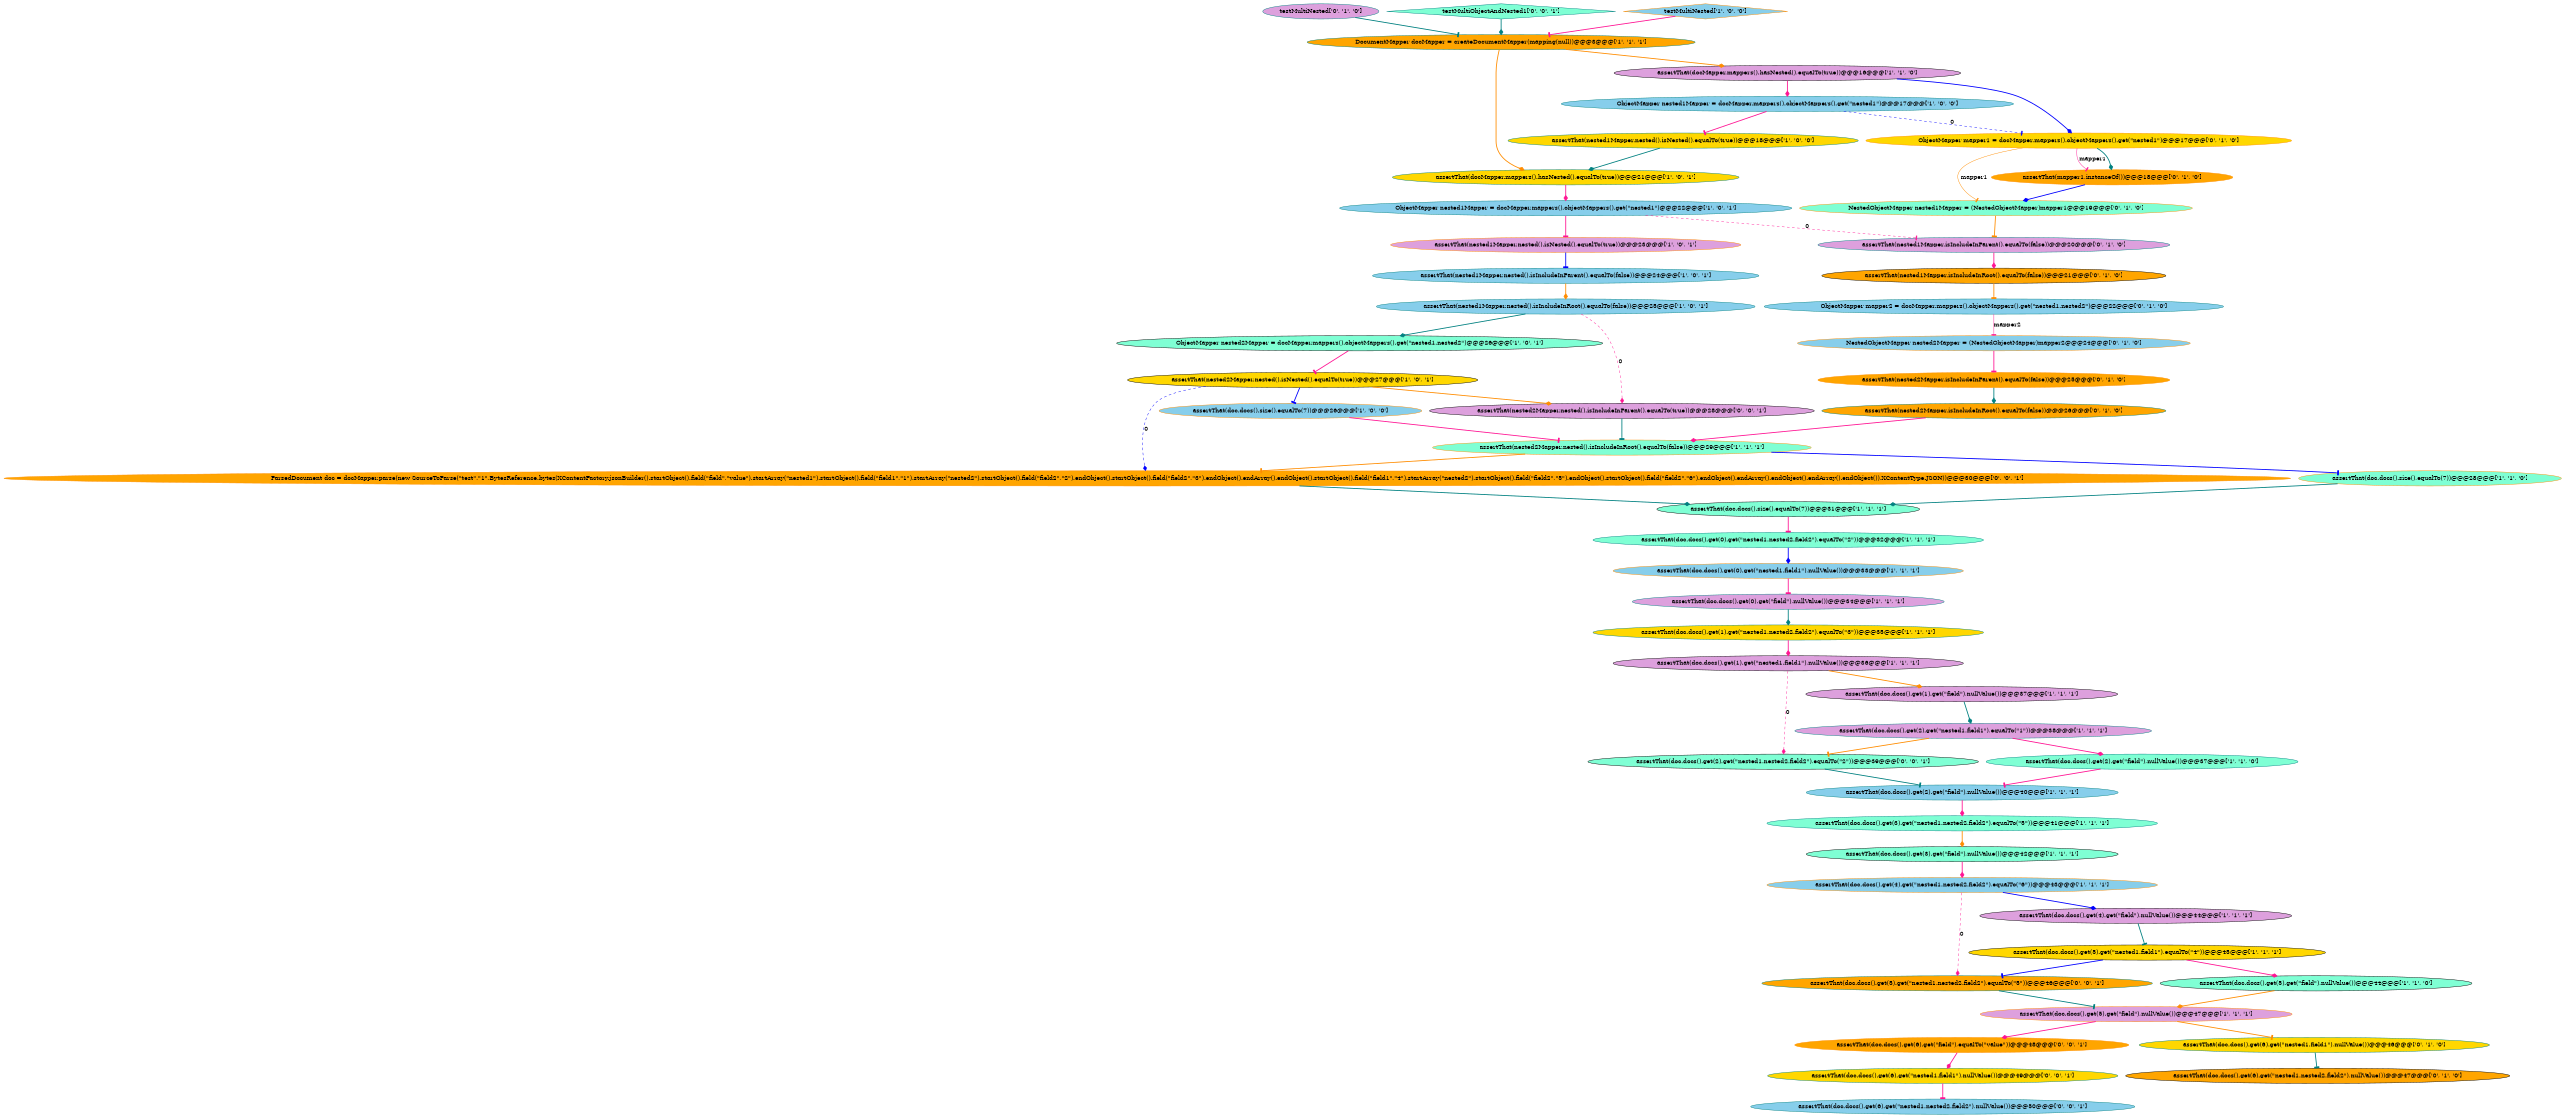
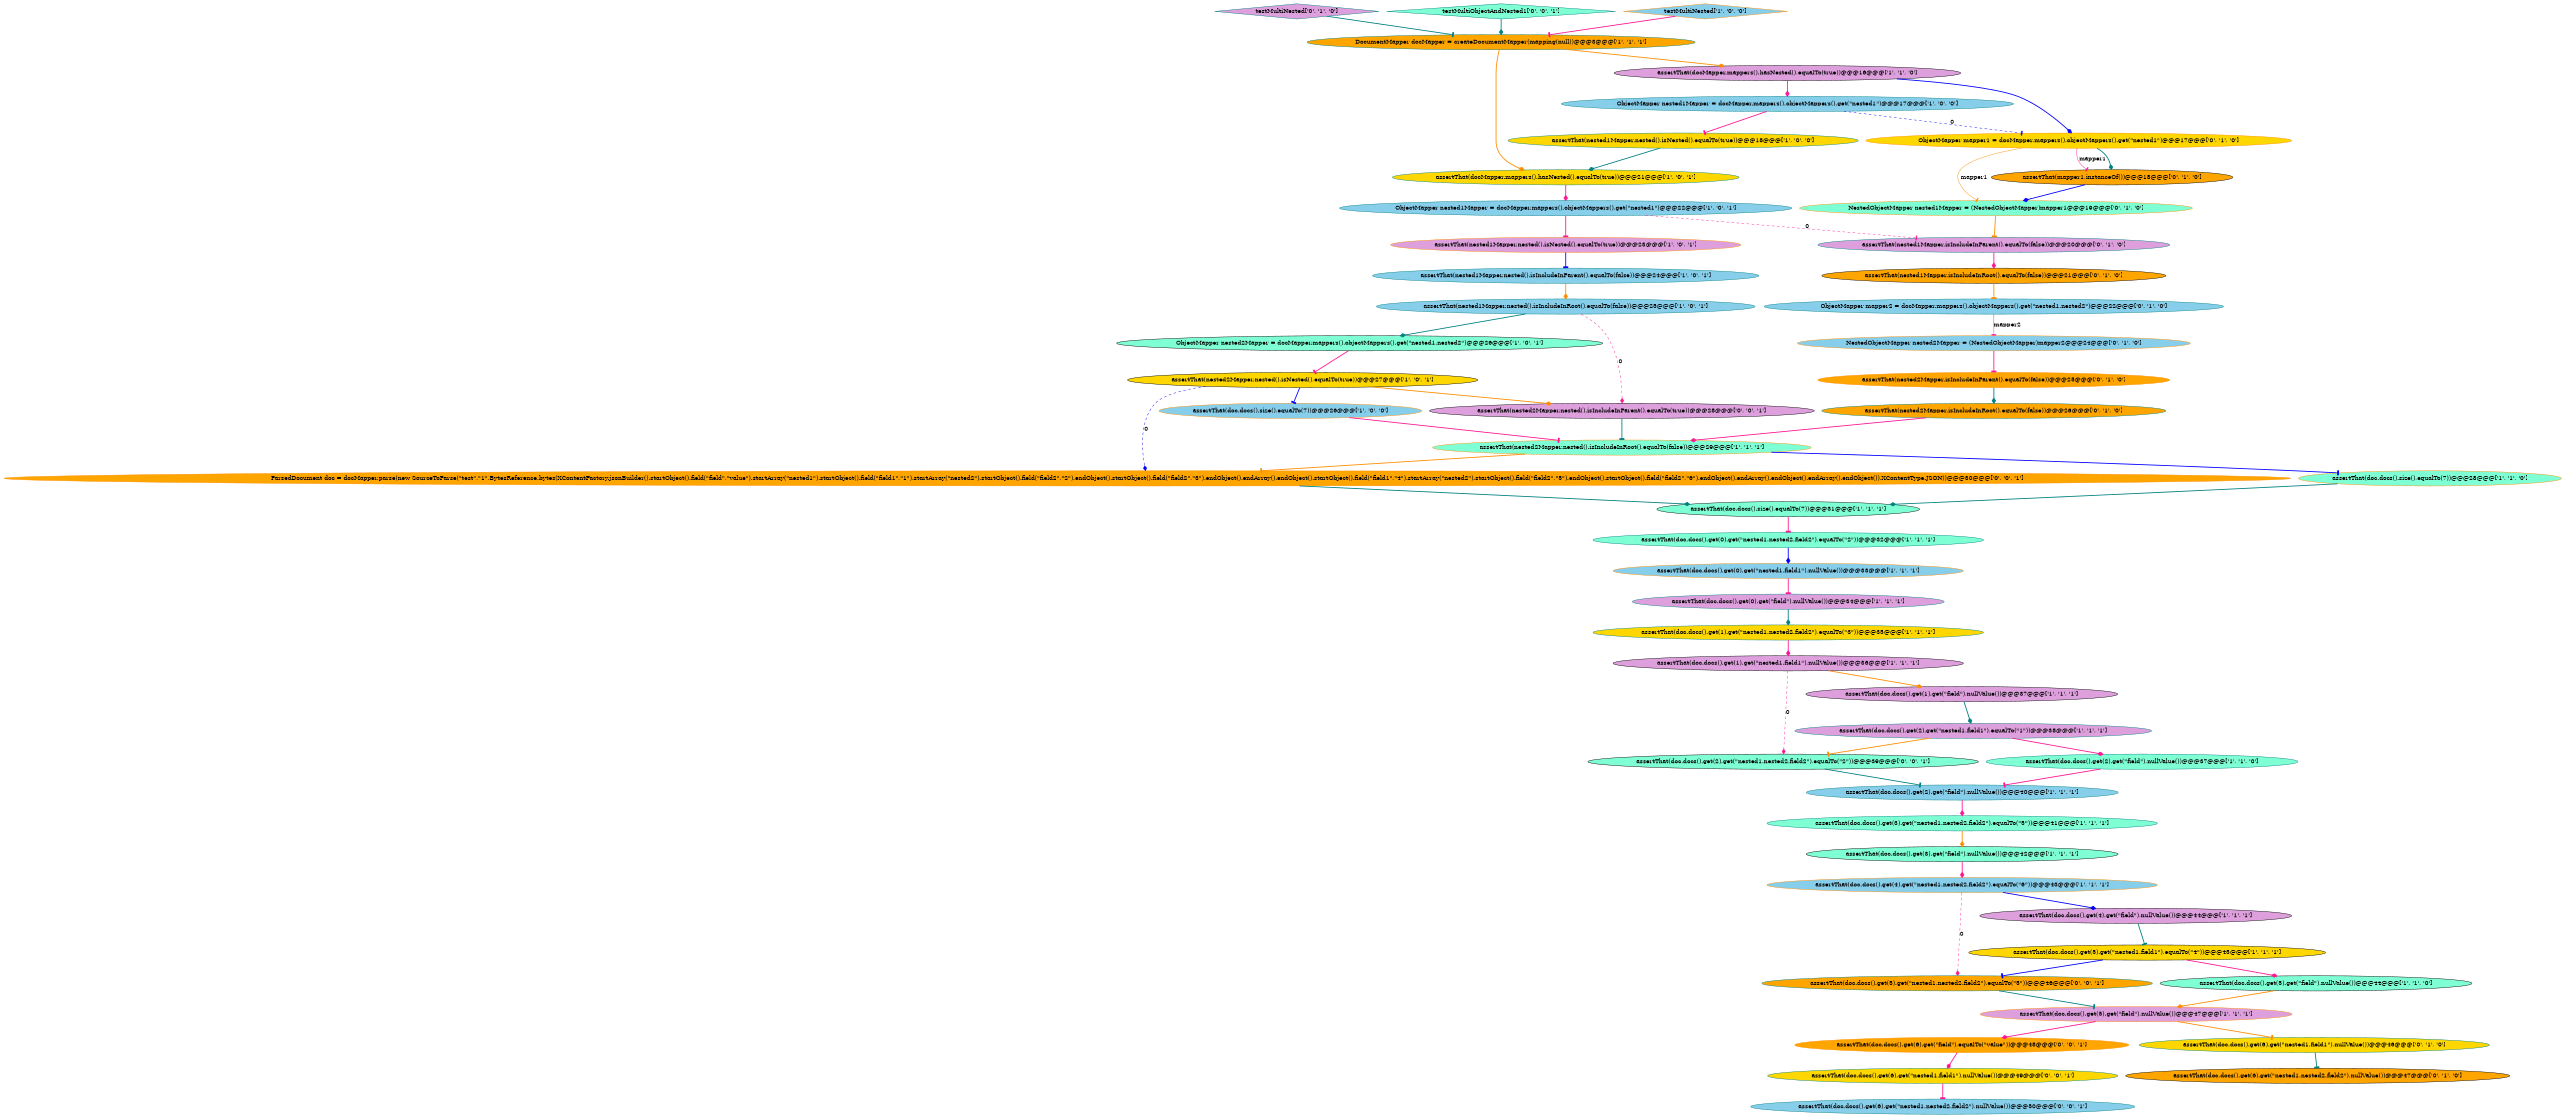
node "testMultiNested['0', '1', '0']": shape ellipse -> diamond
node "assertThat(mapper1,instanceOf())@@@18@@@['0', '1', '0']": color darkorange -> black
